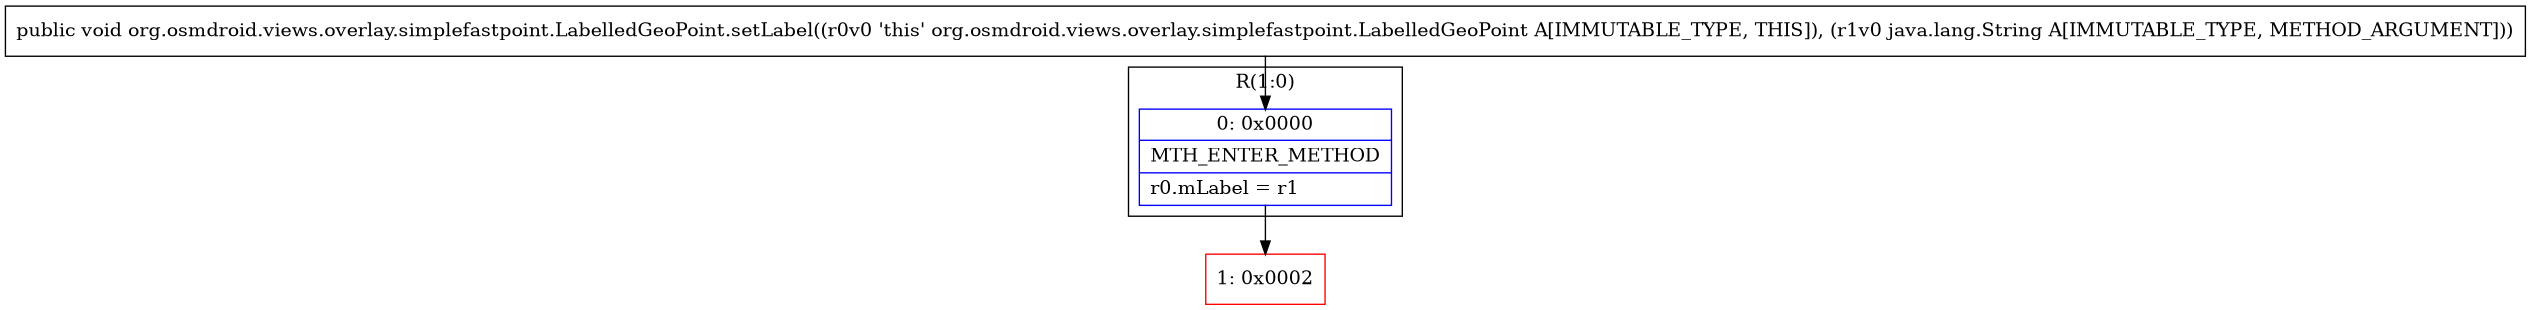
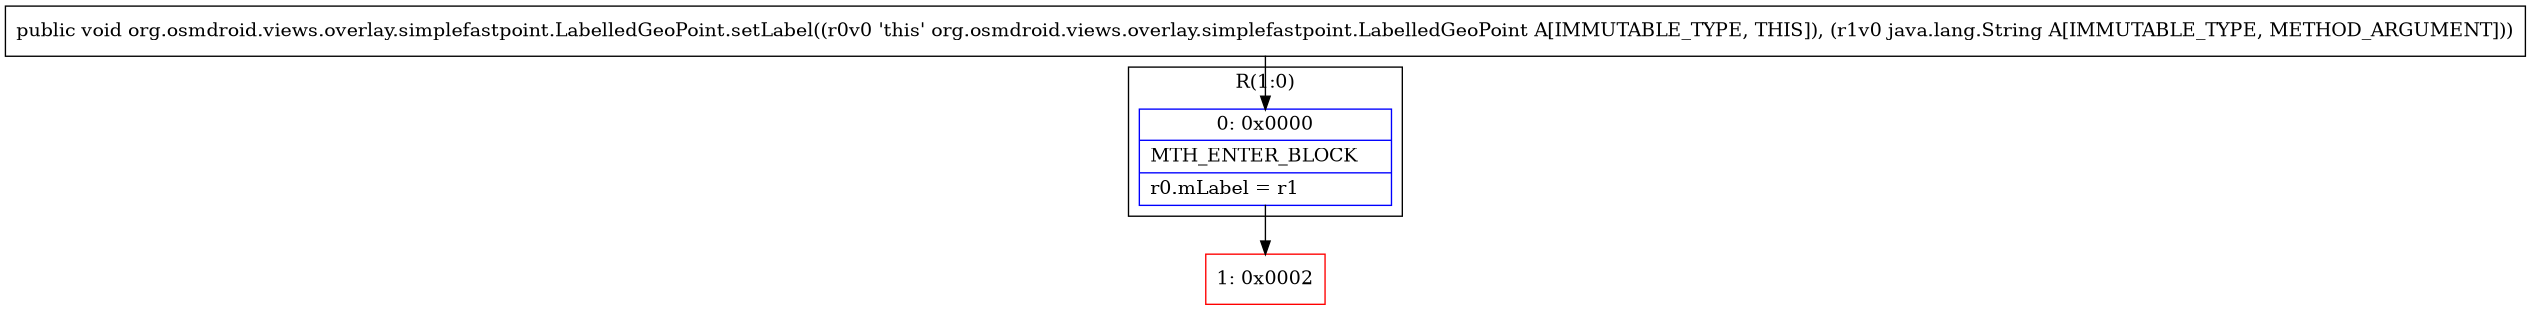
node "0: 0x0000": text "MTH_ENTER_METHOD" -> "MTH_ENTER_BLOCK"
